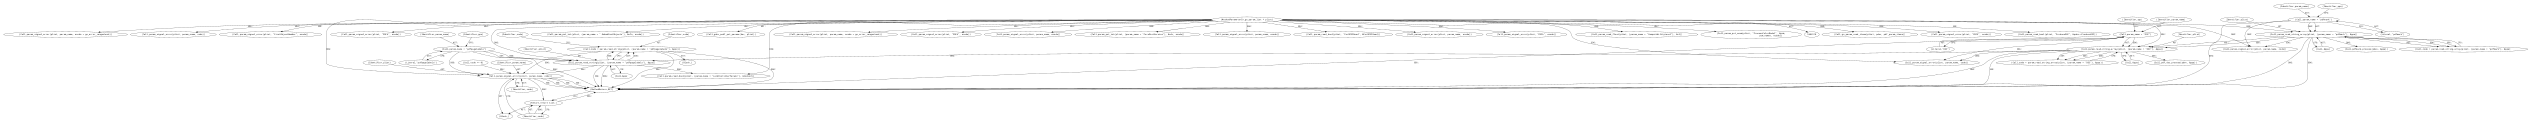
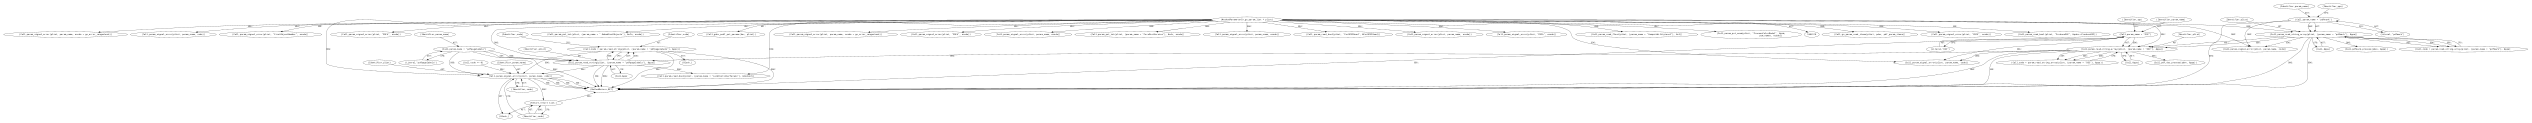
node "(Identifier,pps)": removed
edge "(MethodReturn,RET)" -> "(Return,return list;)": removed, label "CFG:"
